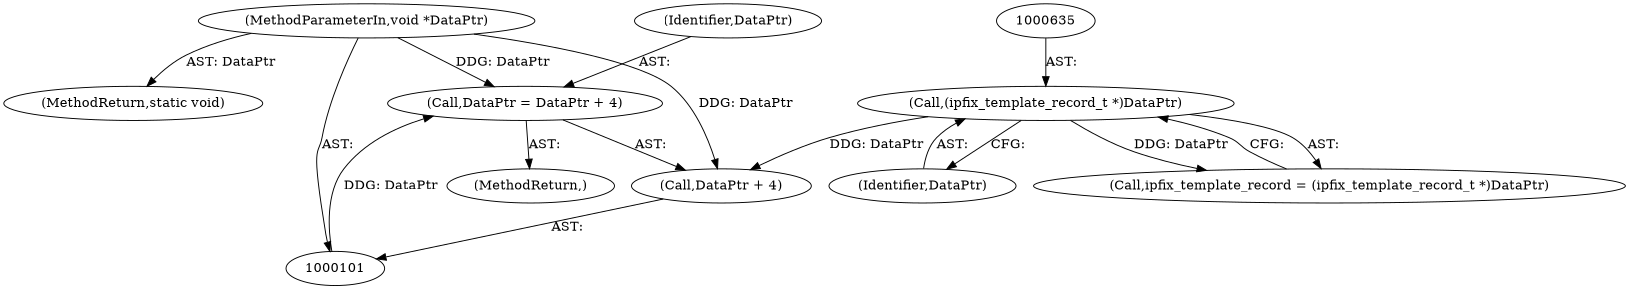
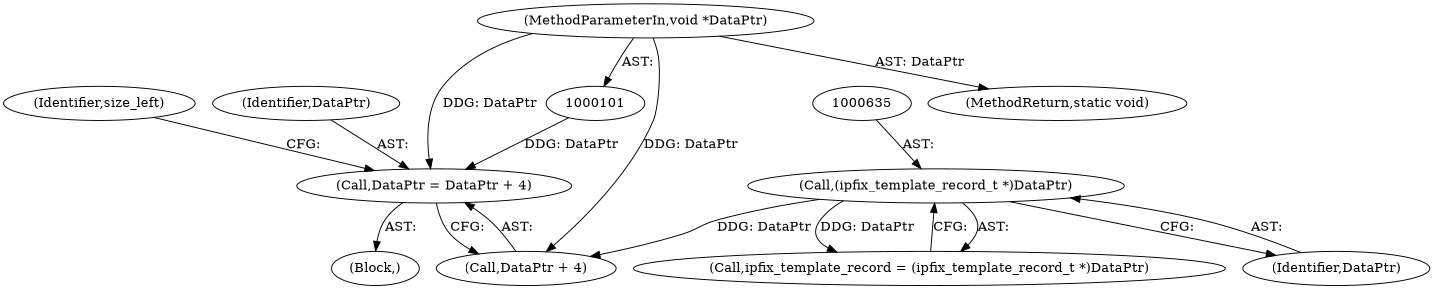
node "(Identifier,size_left)": added
edge "(Call,DataPtr = DataPtr + 4)" -> "(Call,DataPtr + 4)": label "AST: " -> "CFG: "
node "(MethodReturn,)": label "(MethodReturn,)" -> "(Block,)"
edge "(Call,DataPtr + 4)" -> "1000101": now "(Call,DataPtr + 4)" -> "(Call,DataPtr = DataPtr + 4)"
